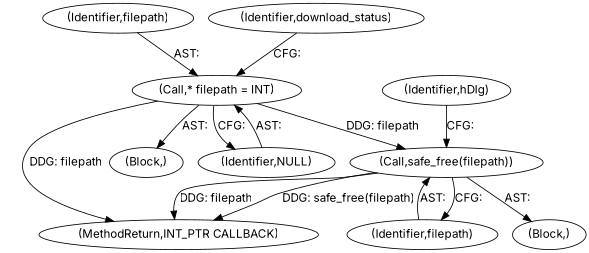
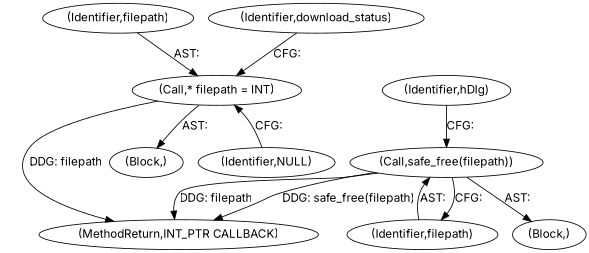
edge "(Call,* filepath = INT)" -> "(Call,safe_free(filepath))": removed, label "DDG: filepath"
edge "(Identifier,NULL)" -> "(Call,* filepath = INT)": label "AST: " -> "CFG: "
edge "(Call,* filepath = INT)" -> "(Identifier,NULL)": removed, label "CFG:"
